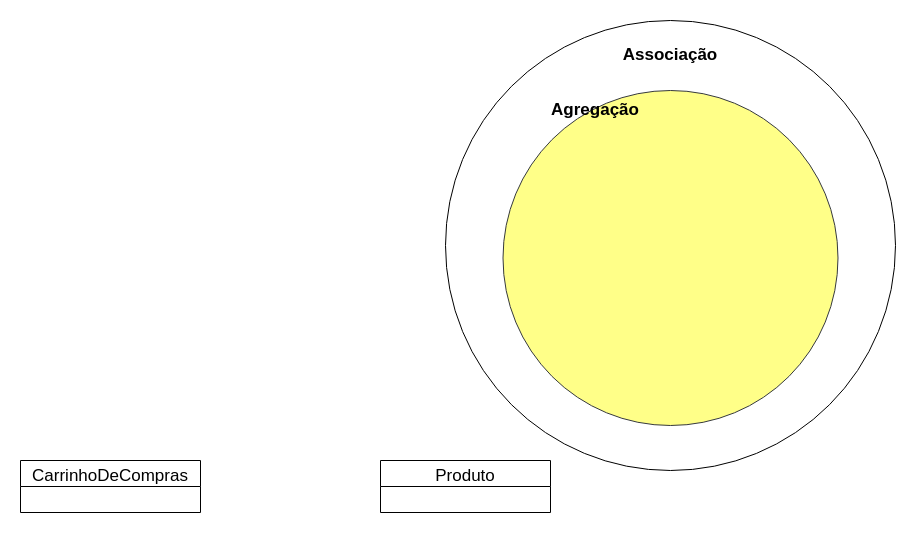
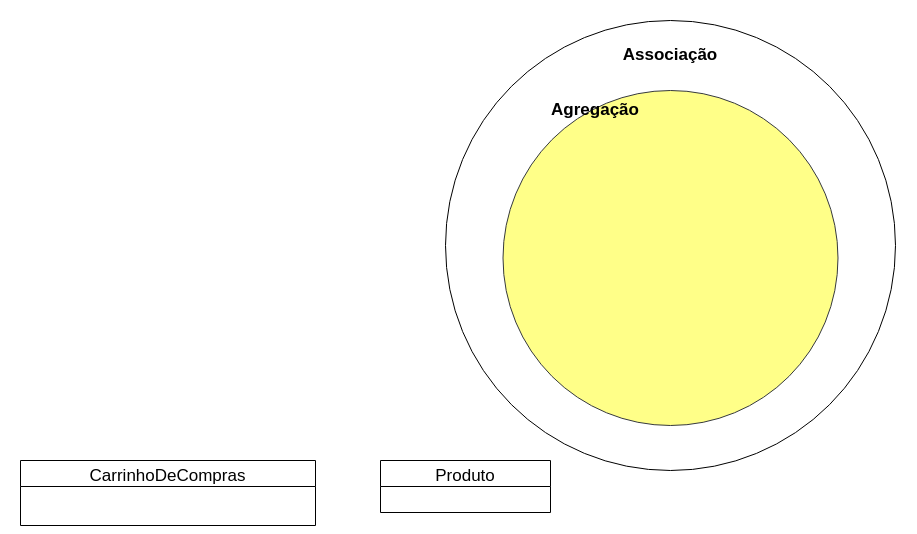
node "CarrinhoDeCompras": size 180x52 -> 295x65
